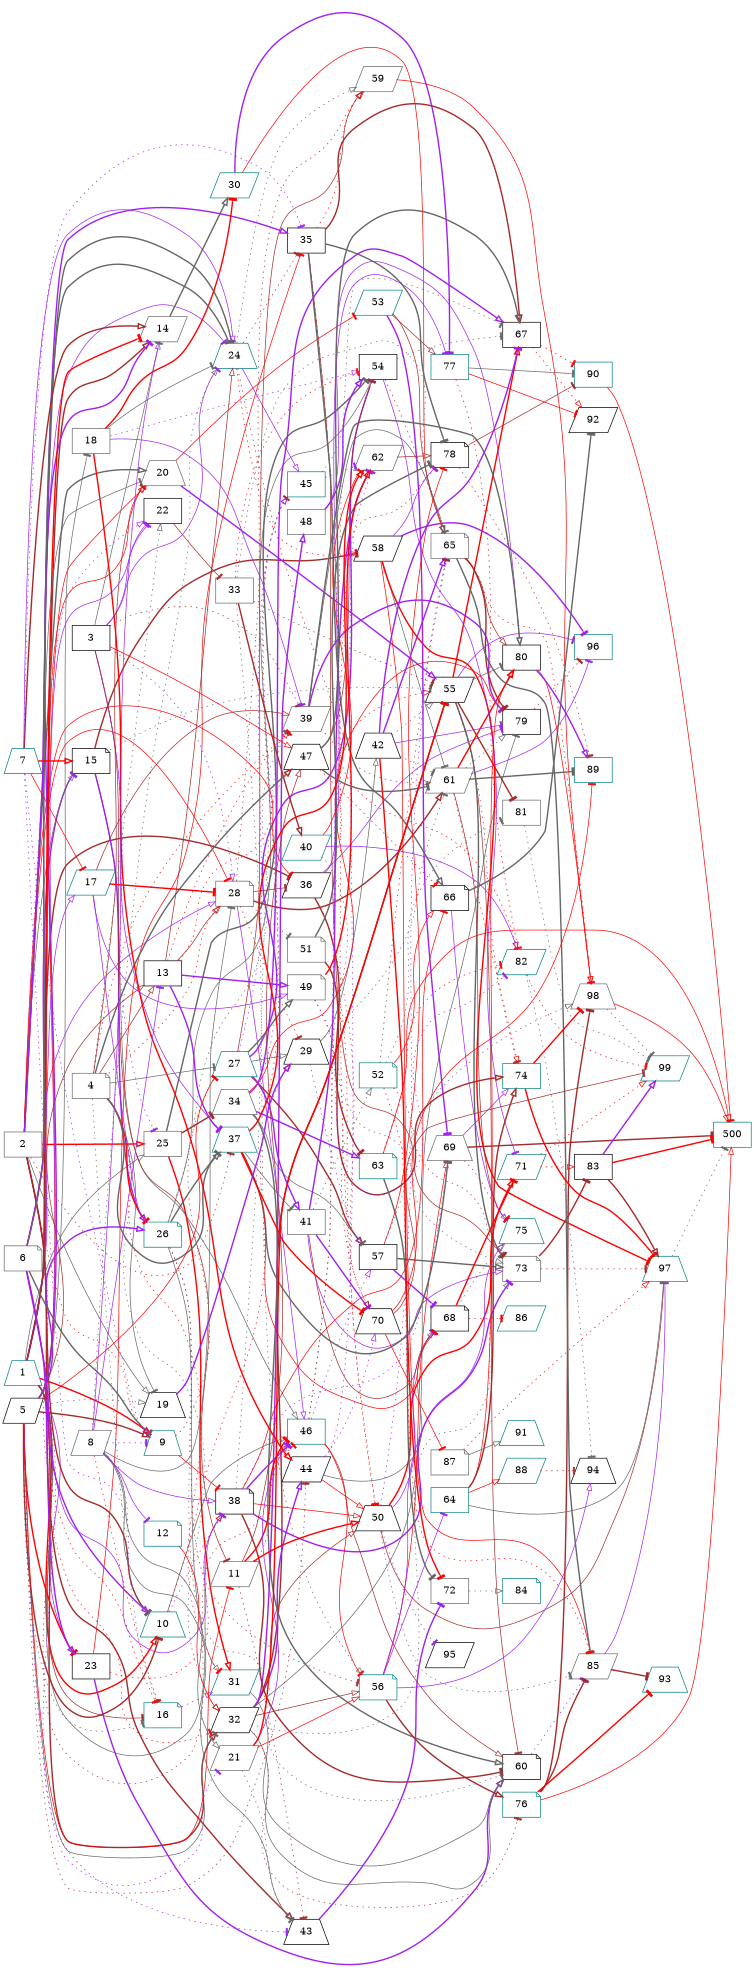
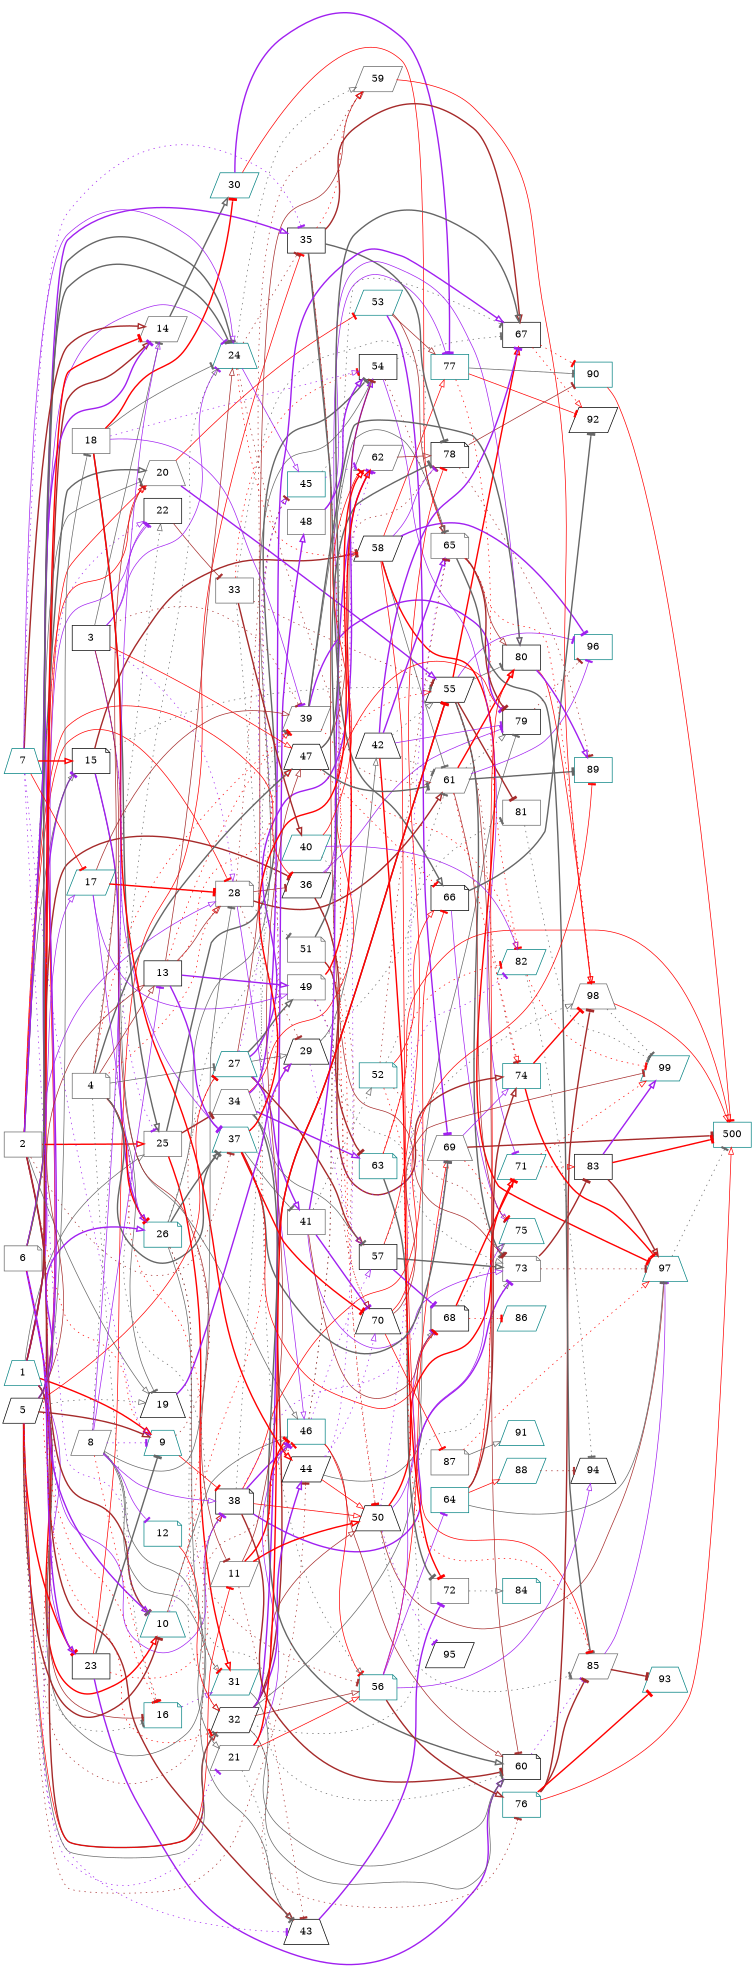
edge "58" -> "77": added
edge "27" -> "54": arrowhead tee -> onormal
edge "18" -> "25": added
edge "6" -> "9": now "23" -> "9"
